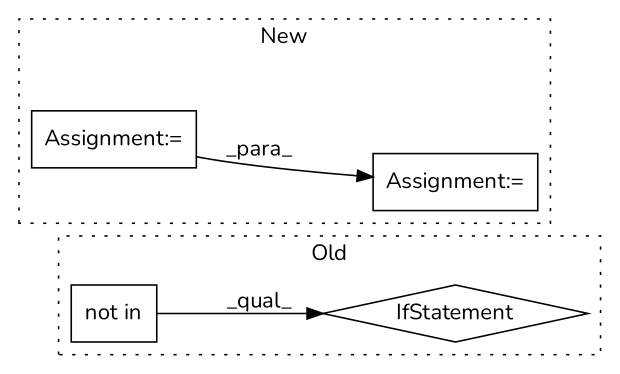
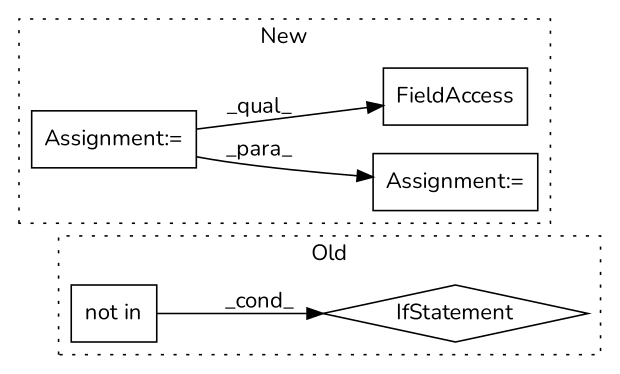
node "FieldAccess": added
edge "not in" -> "IfStatement": label "_qual_" -> "_cond_"
